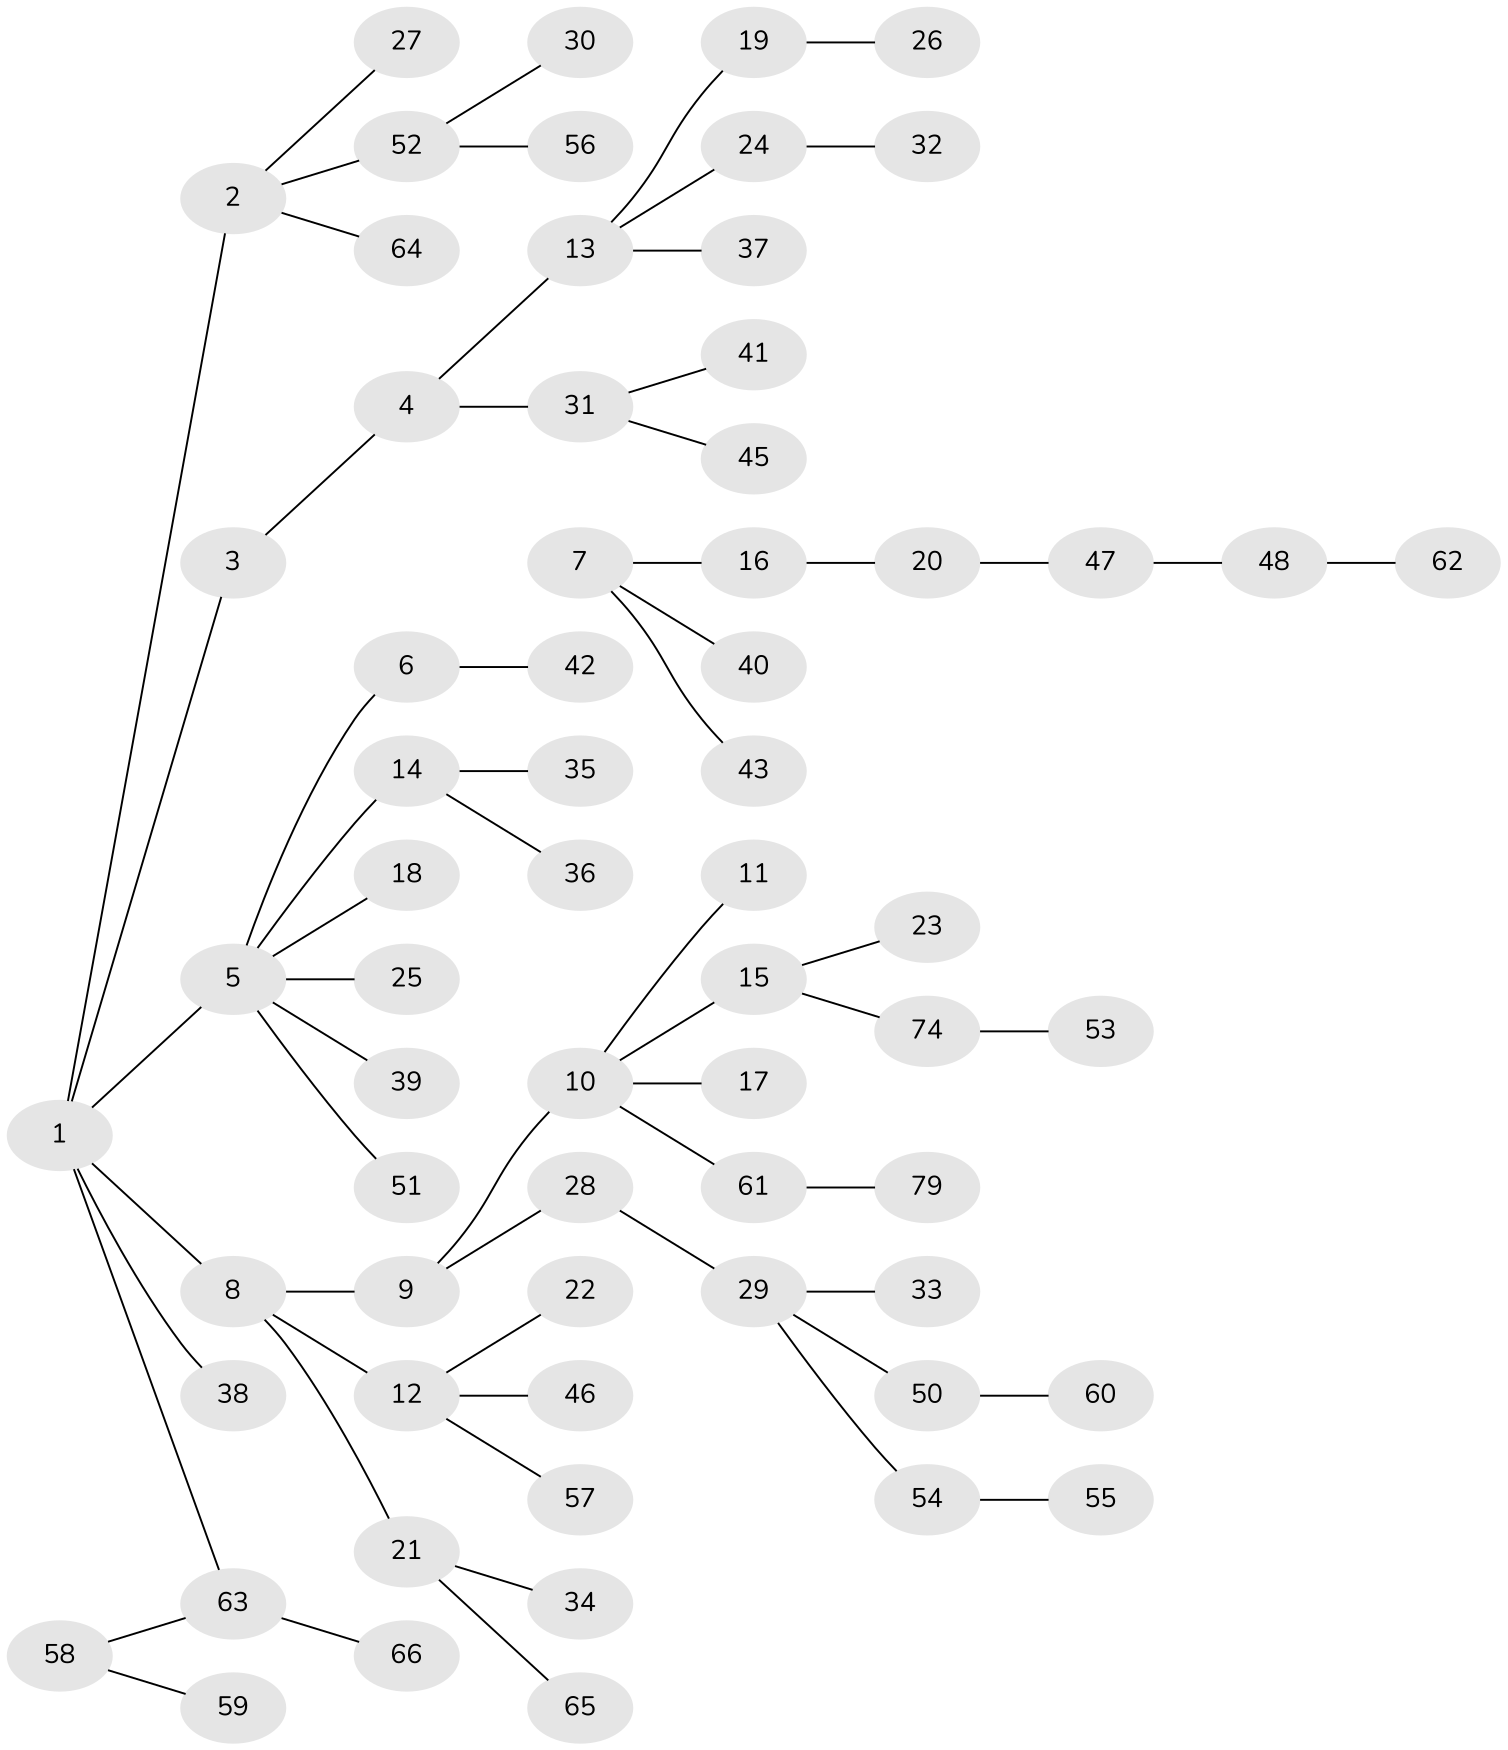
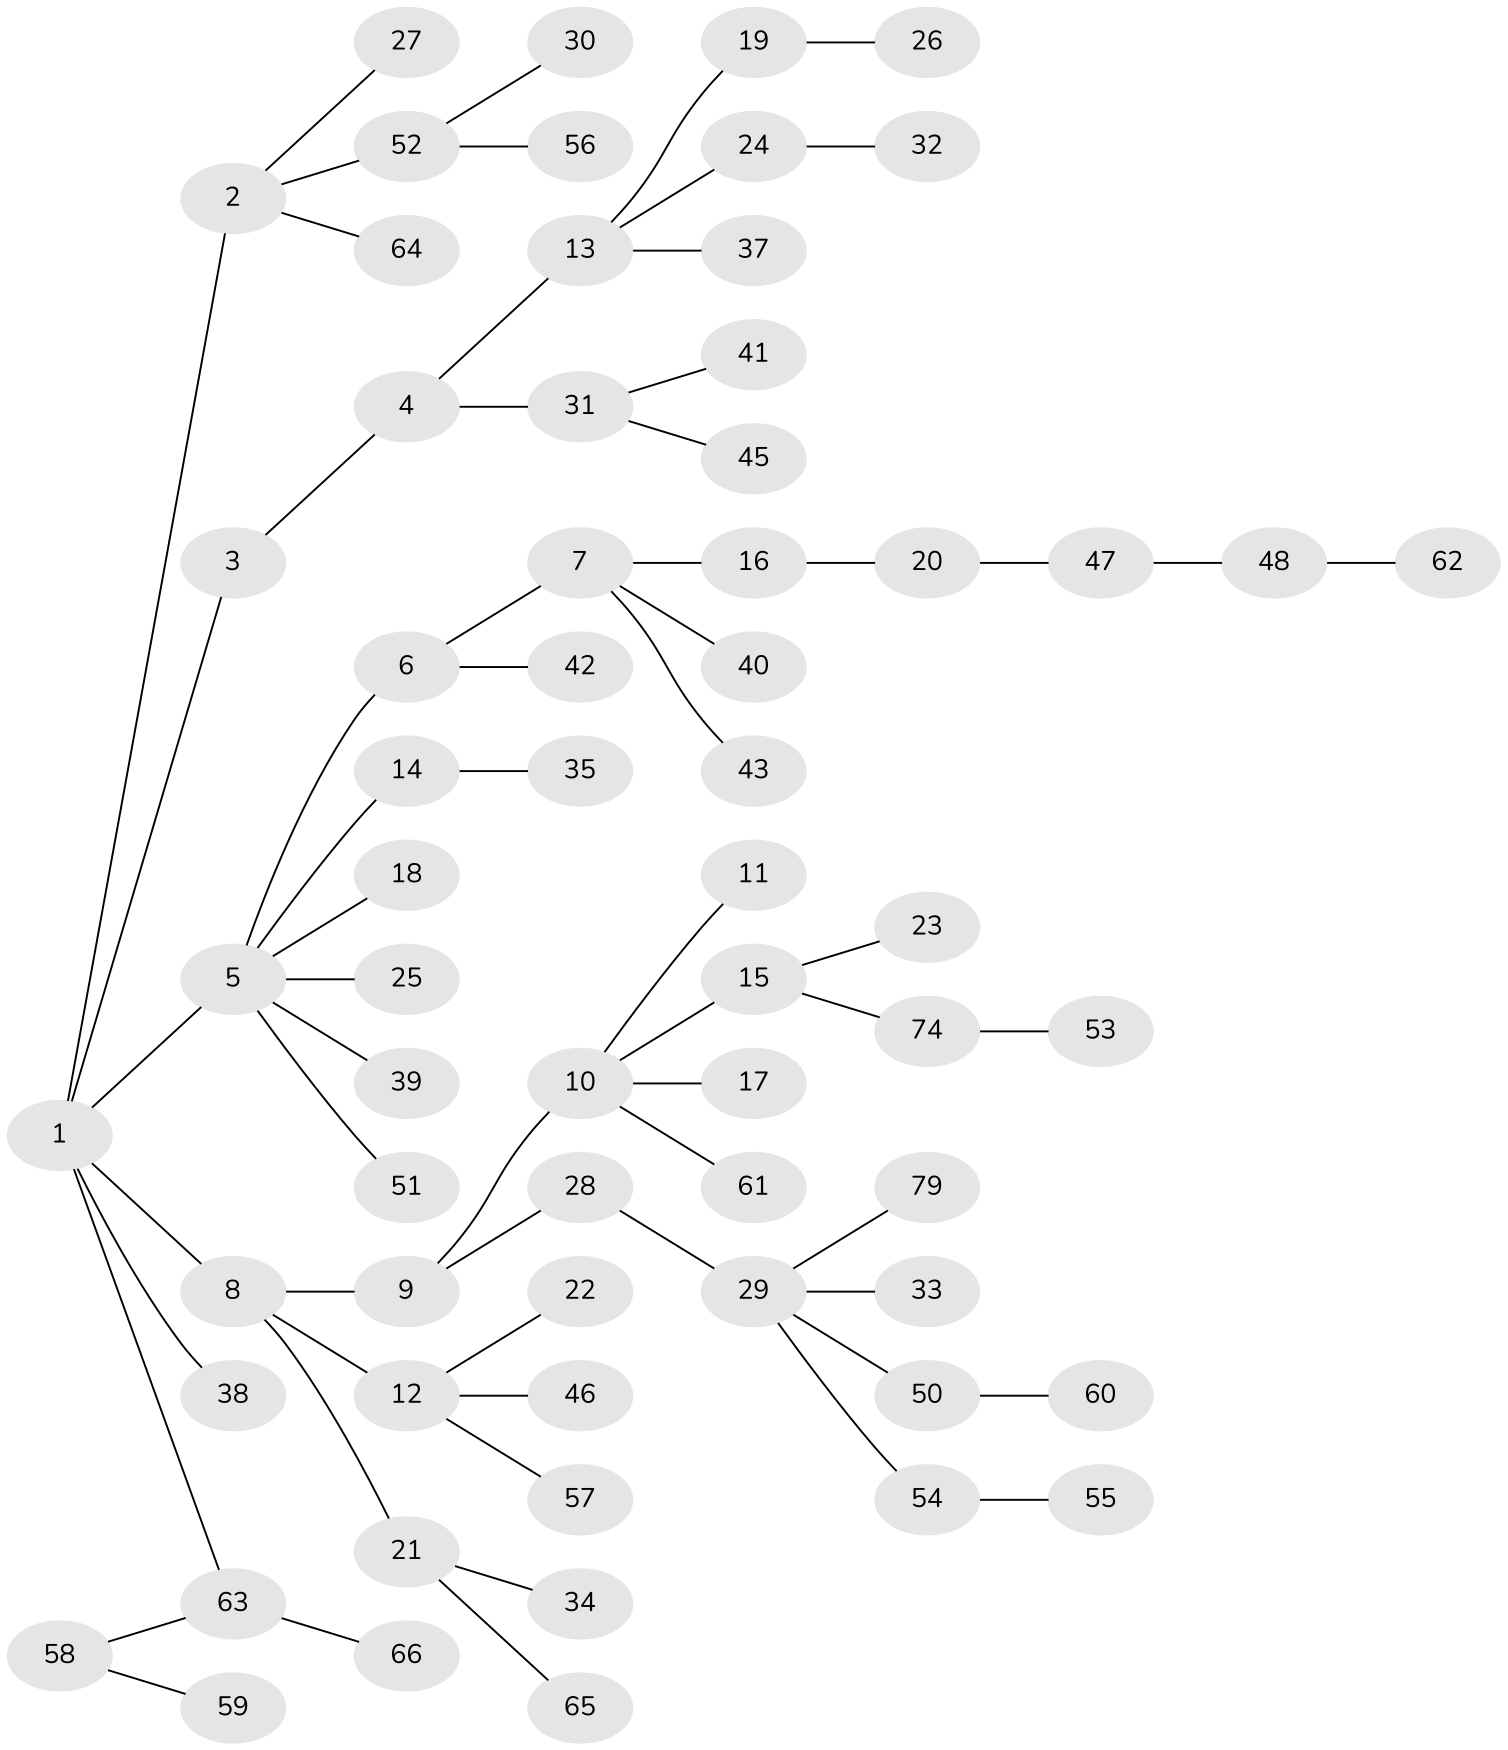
edge "7" -- "6": added
node "36": removed
edge "61" -- "79": now "29" -- "79"
